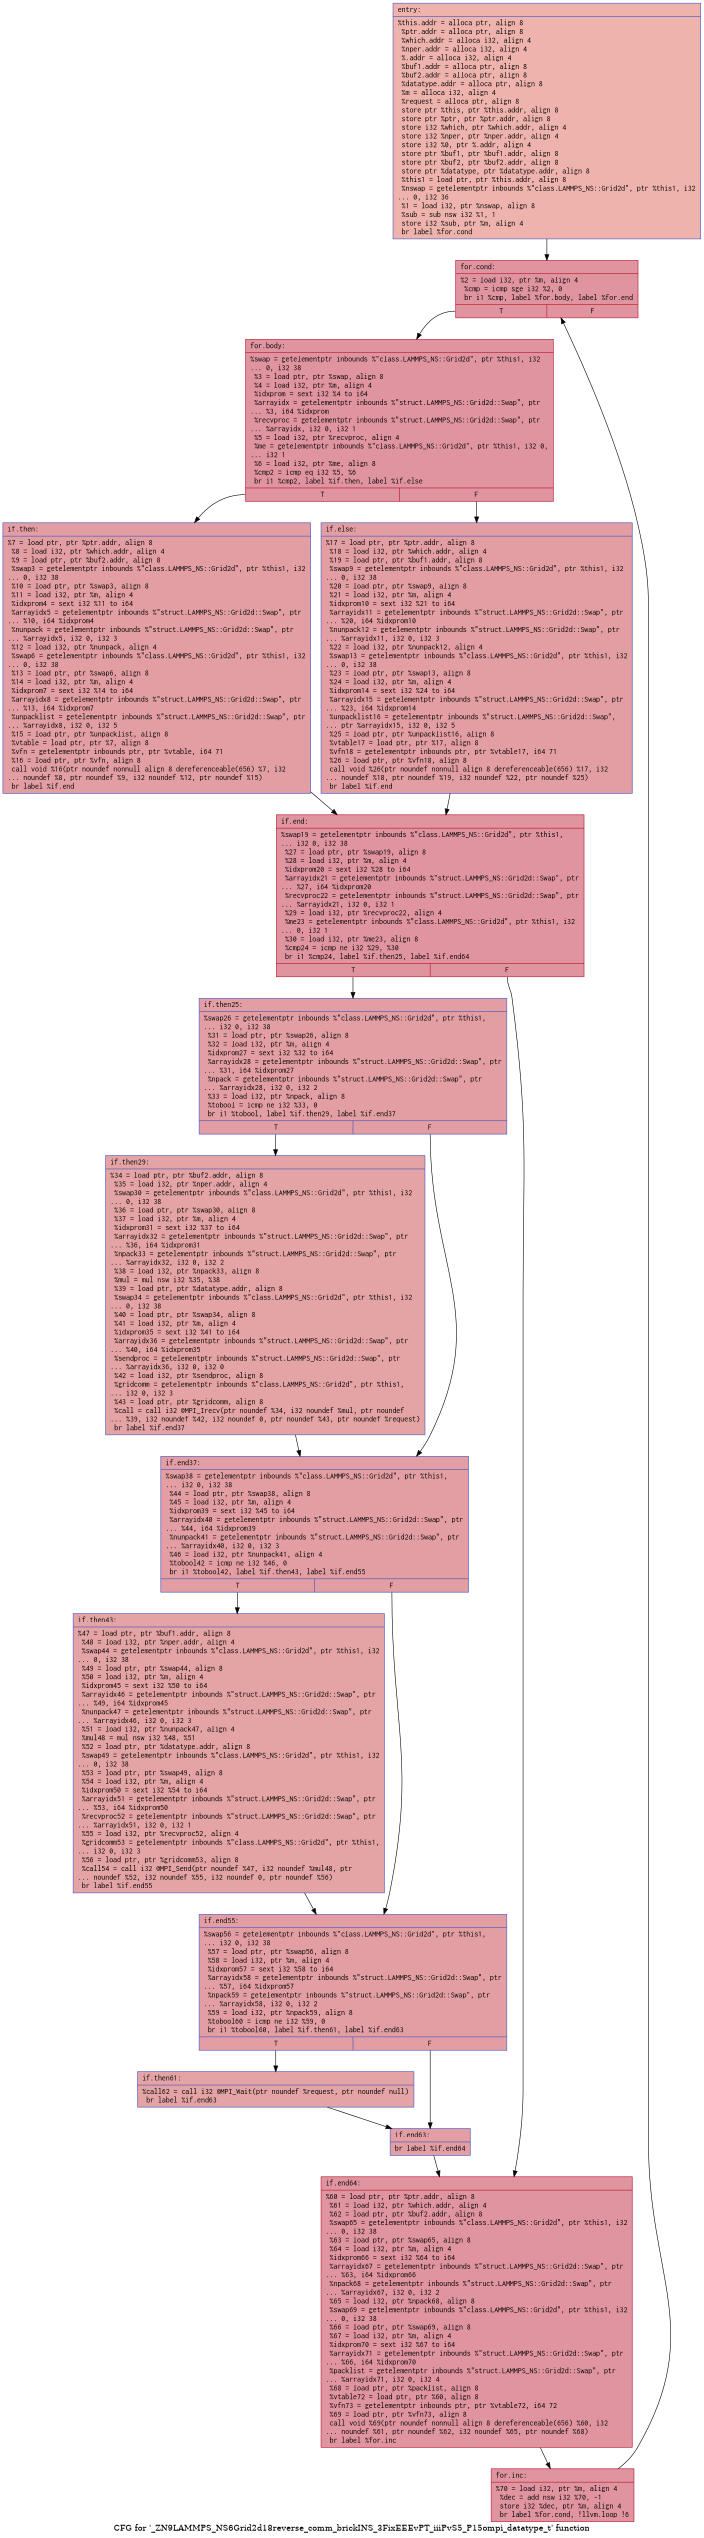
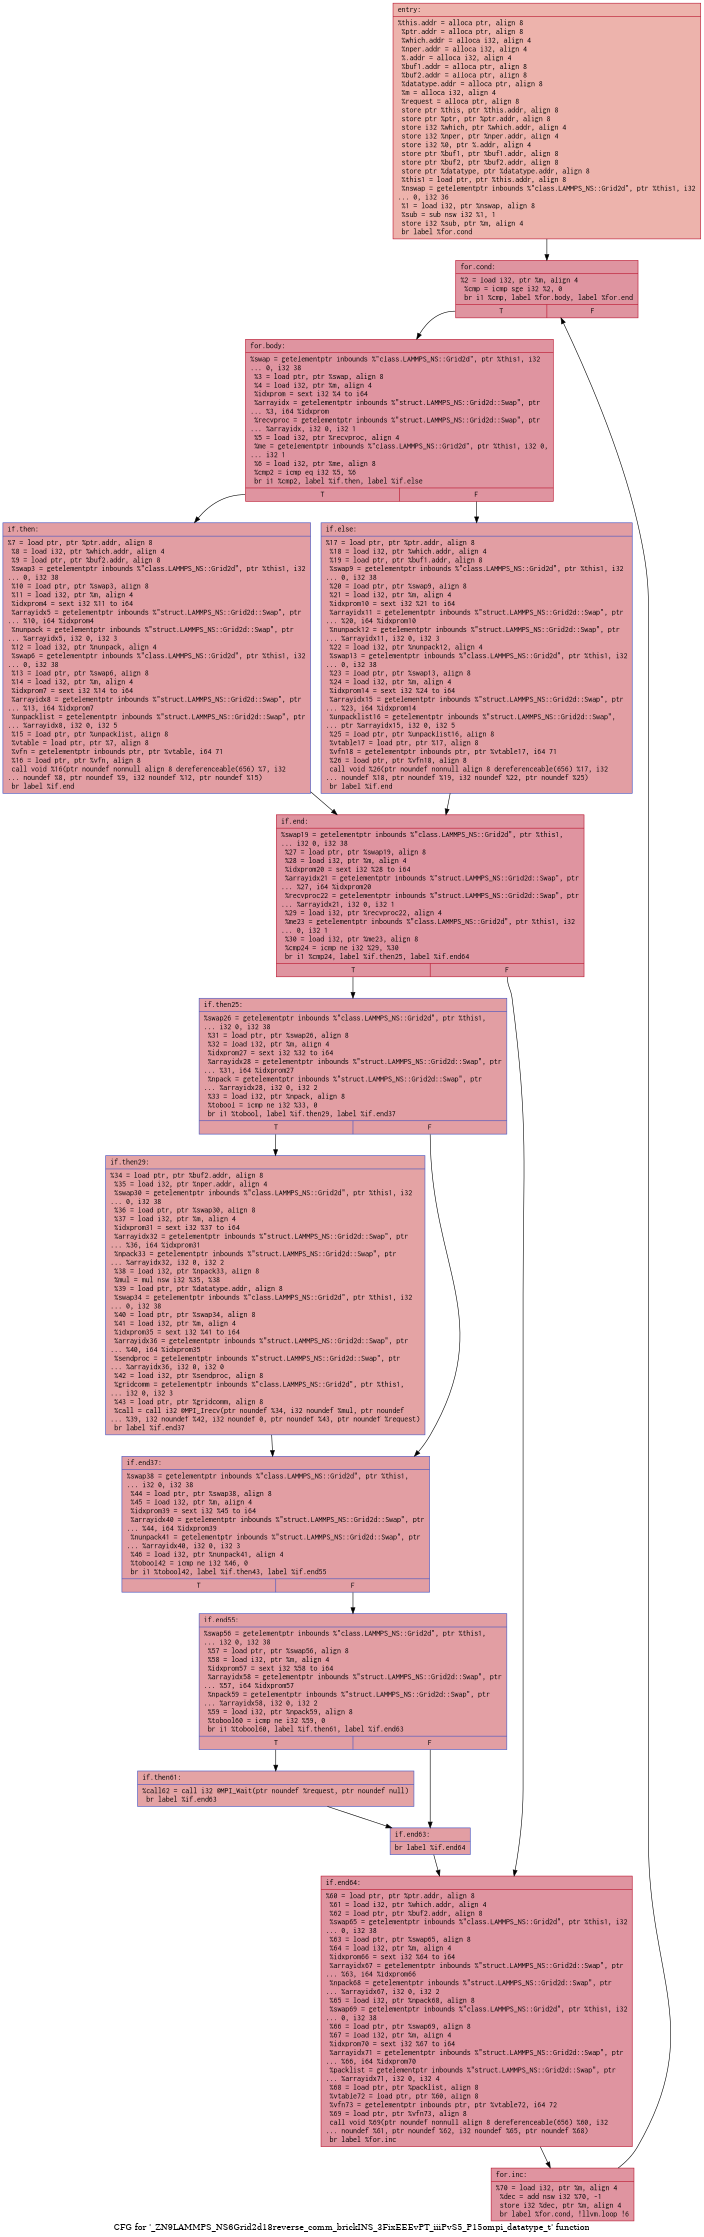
node "entry:": color #3d50c3ff -> #b70d28ff
node "if.then43:": removed
